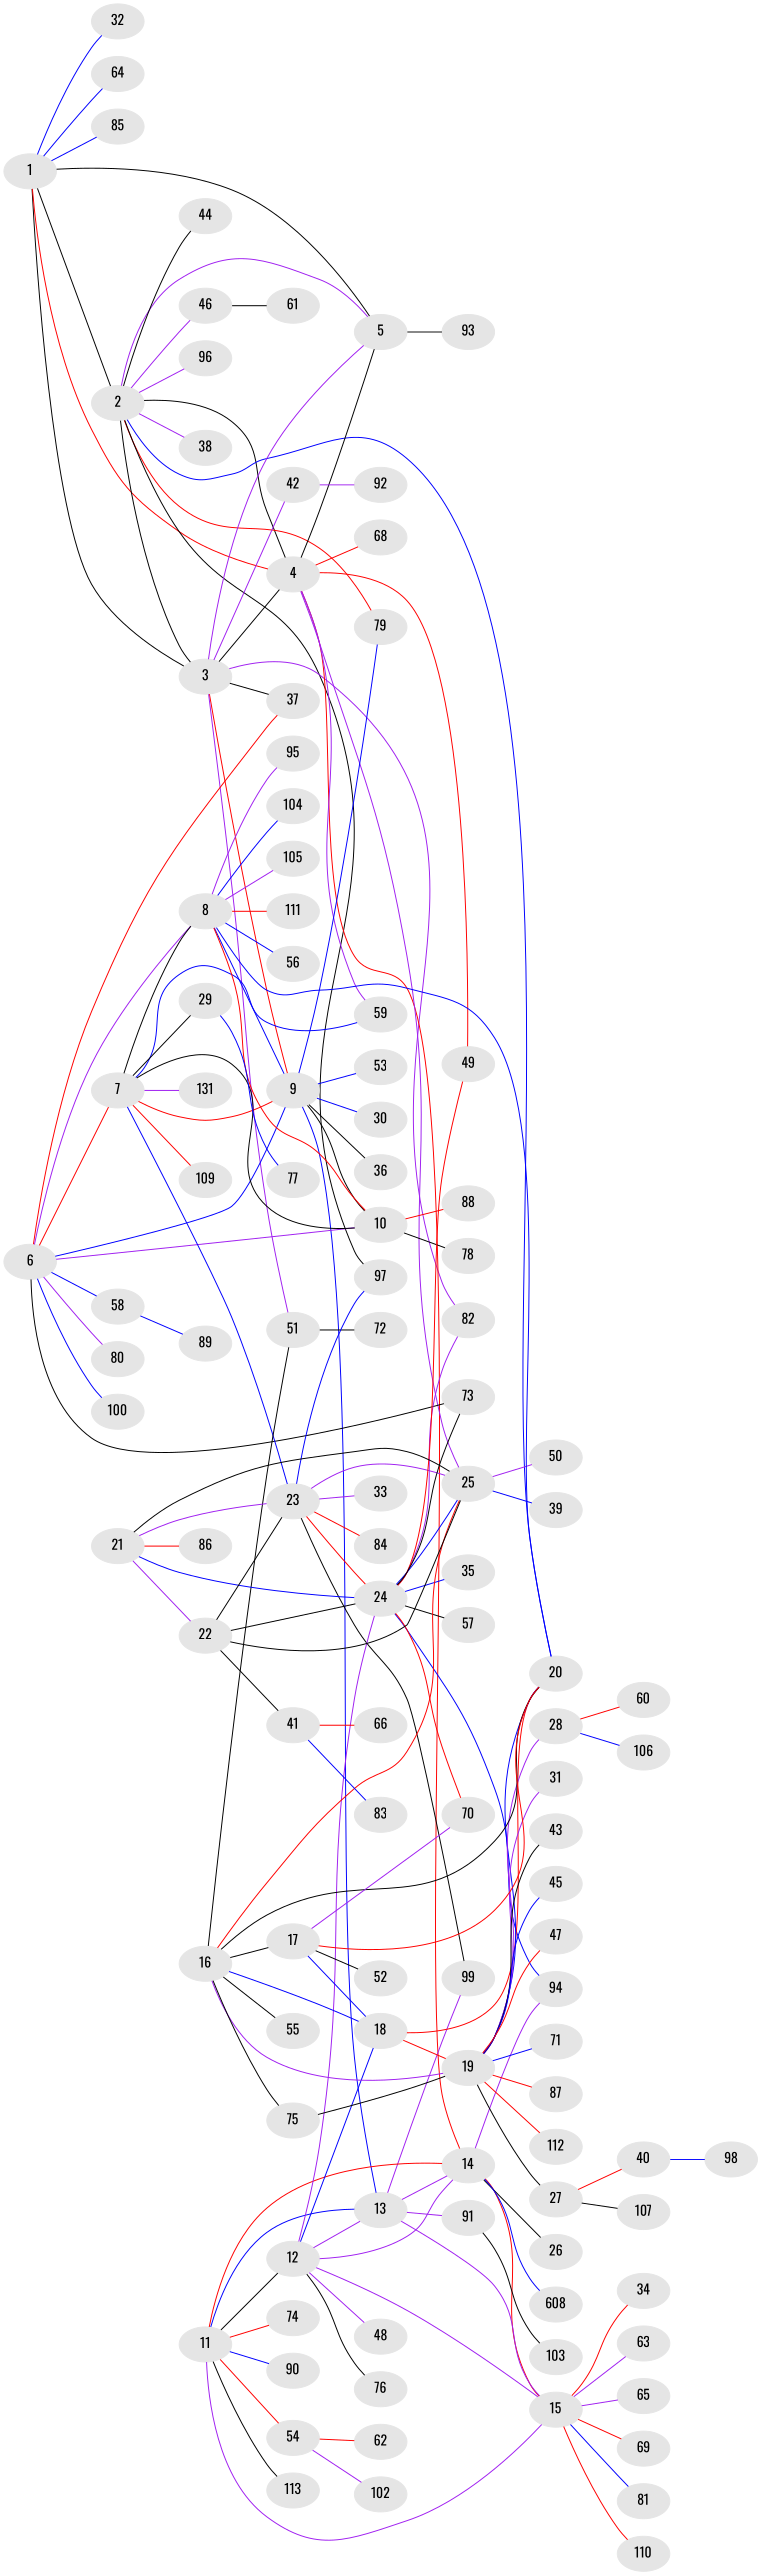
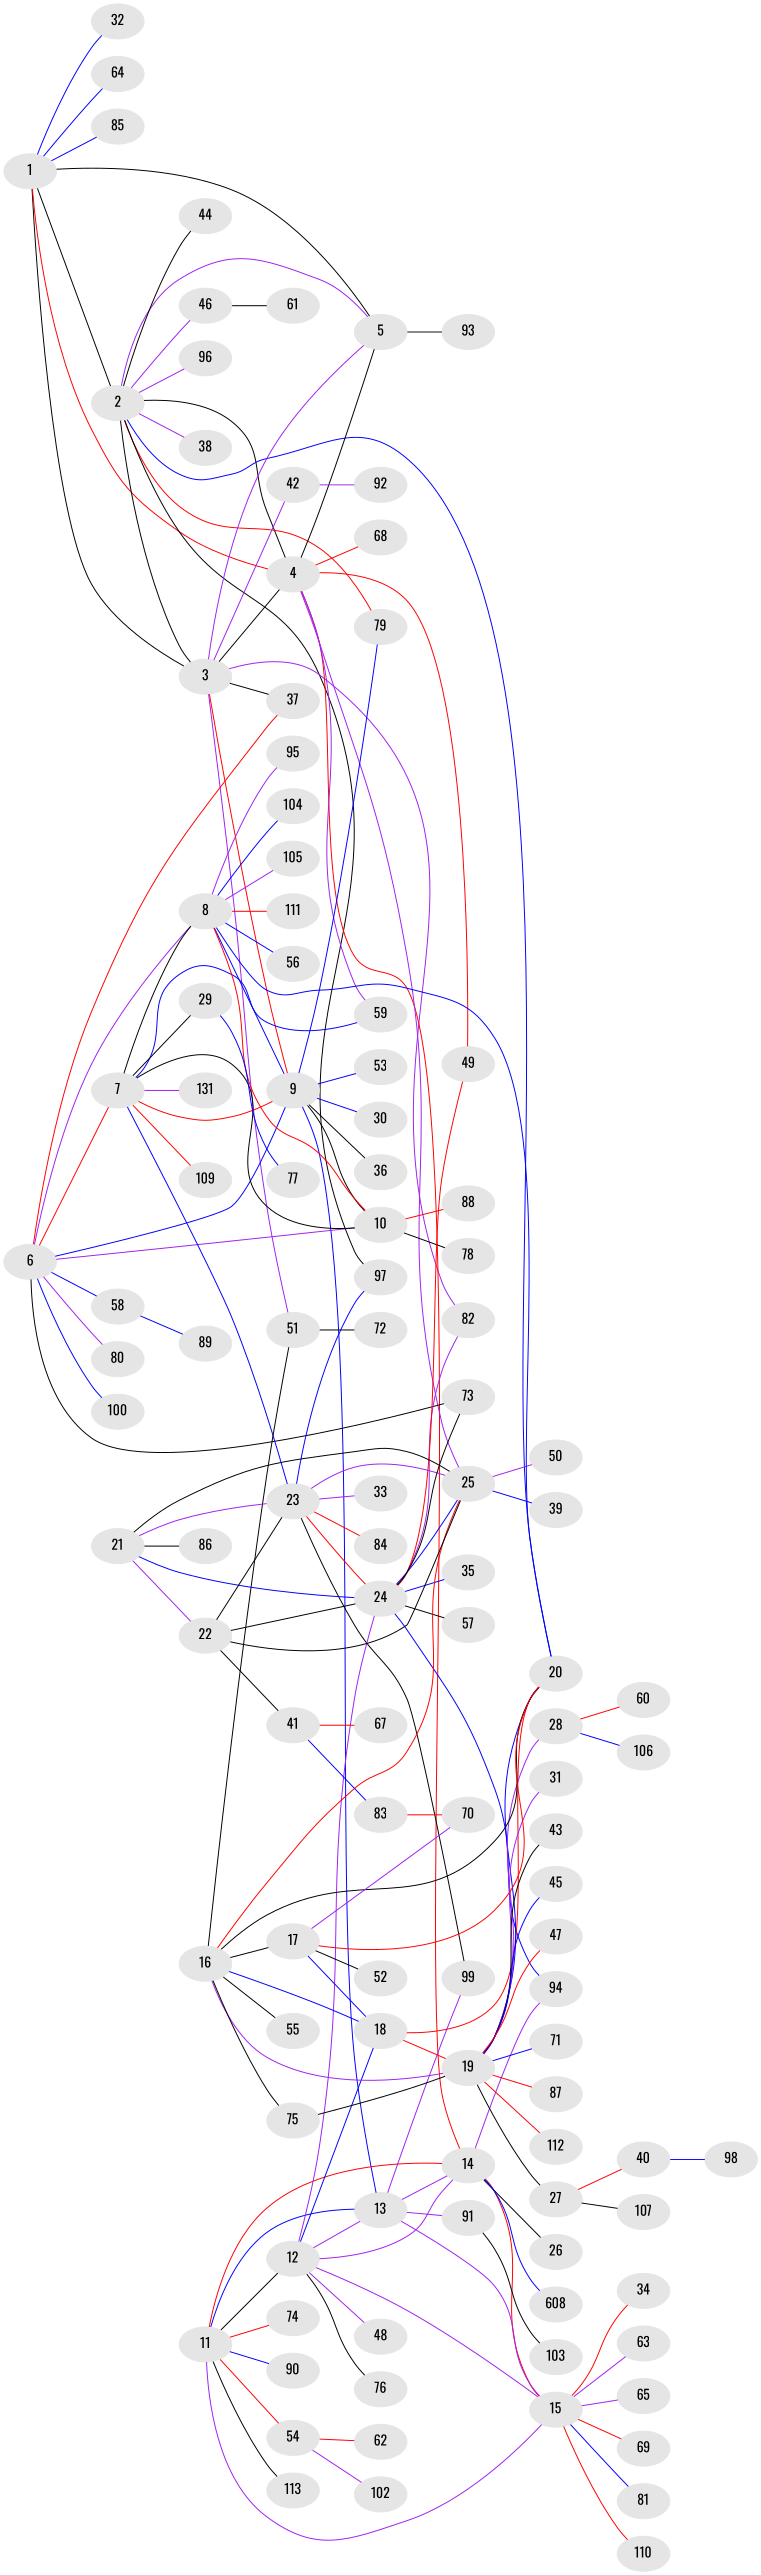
edge "21" -- "86": color red -> black
edge "24" -- "70": now "83" -- "70"
node "66": label "66" -> "67"
